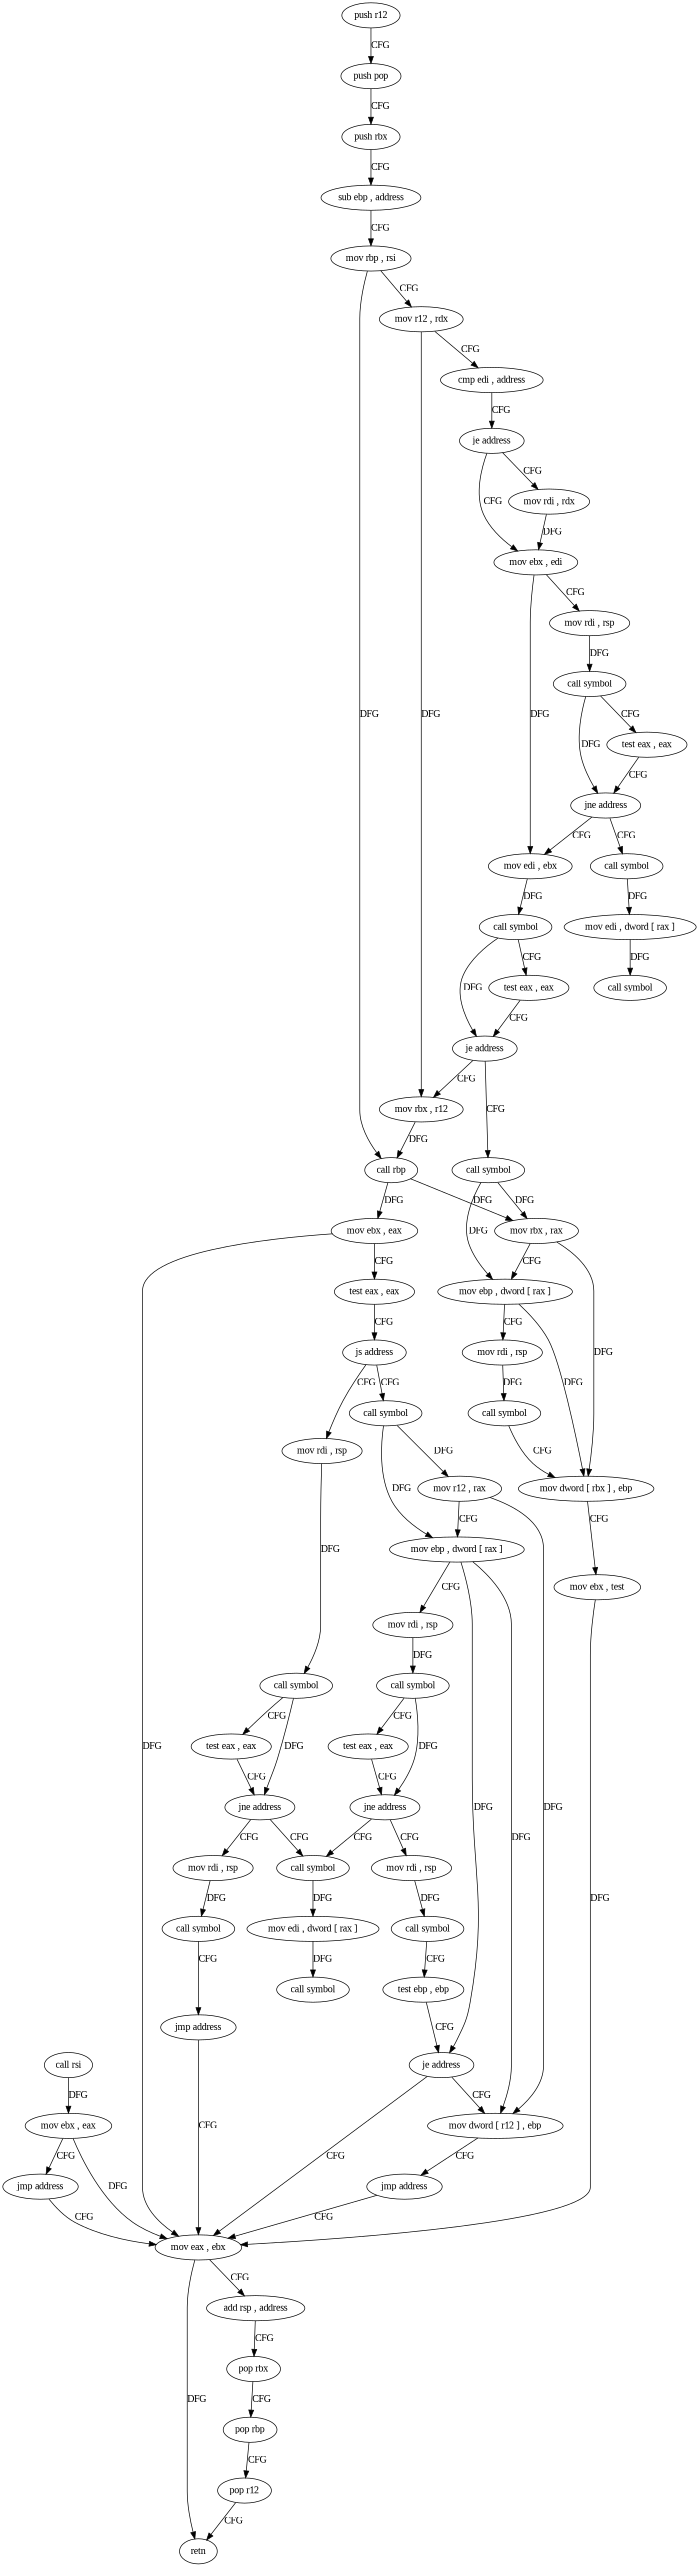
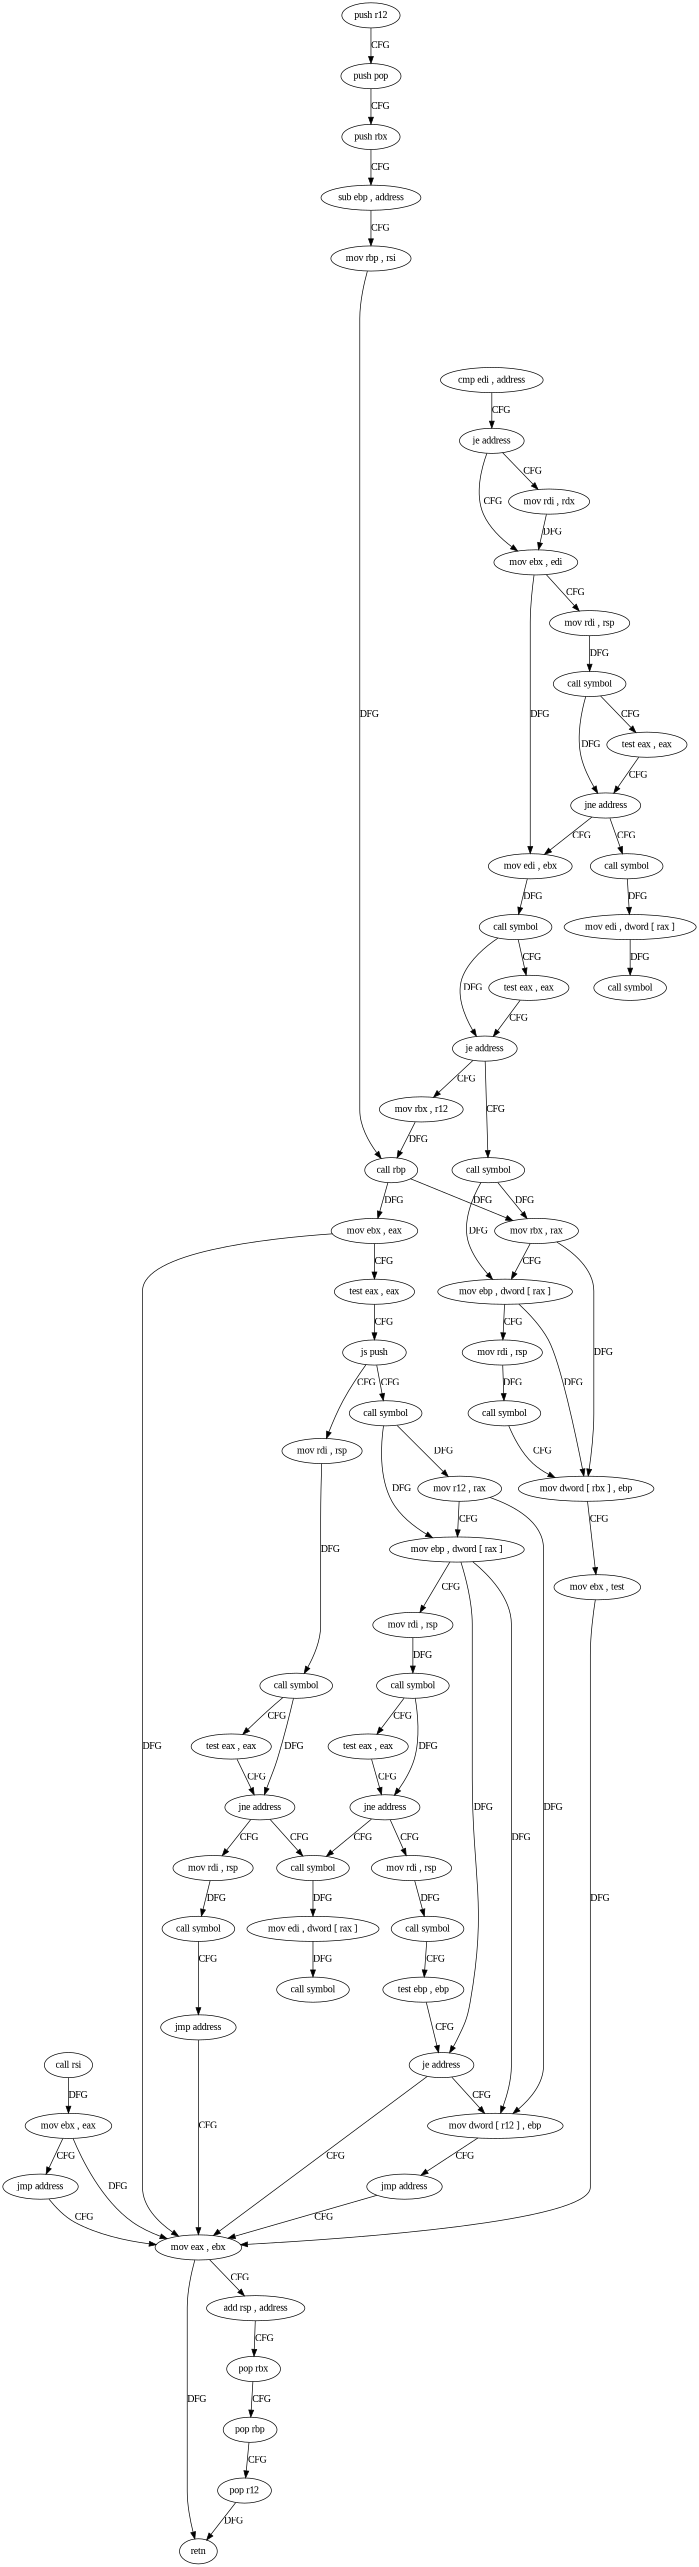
node "mov r12 , rdx": removed
node "js address": label "js address" -> "js push"
edge "pop r12" -> "retn": label "CFG" -> "DFG"
